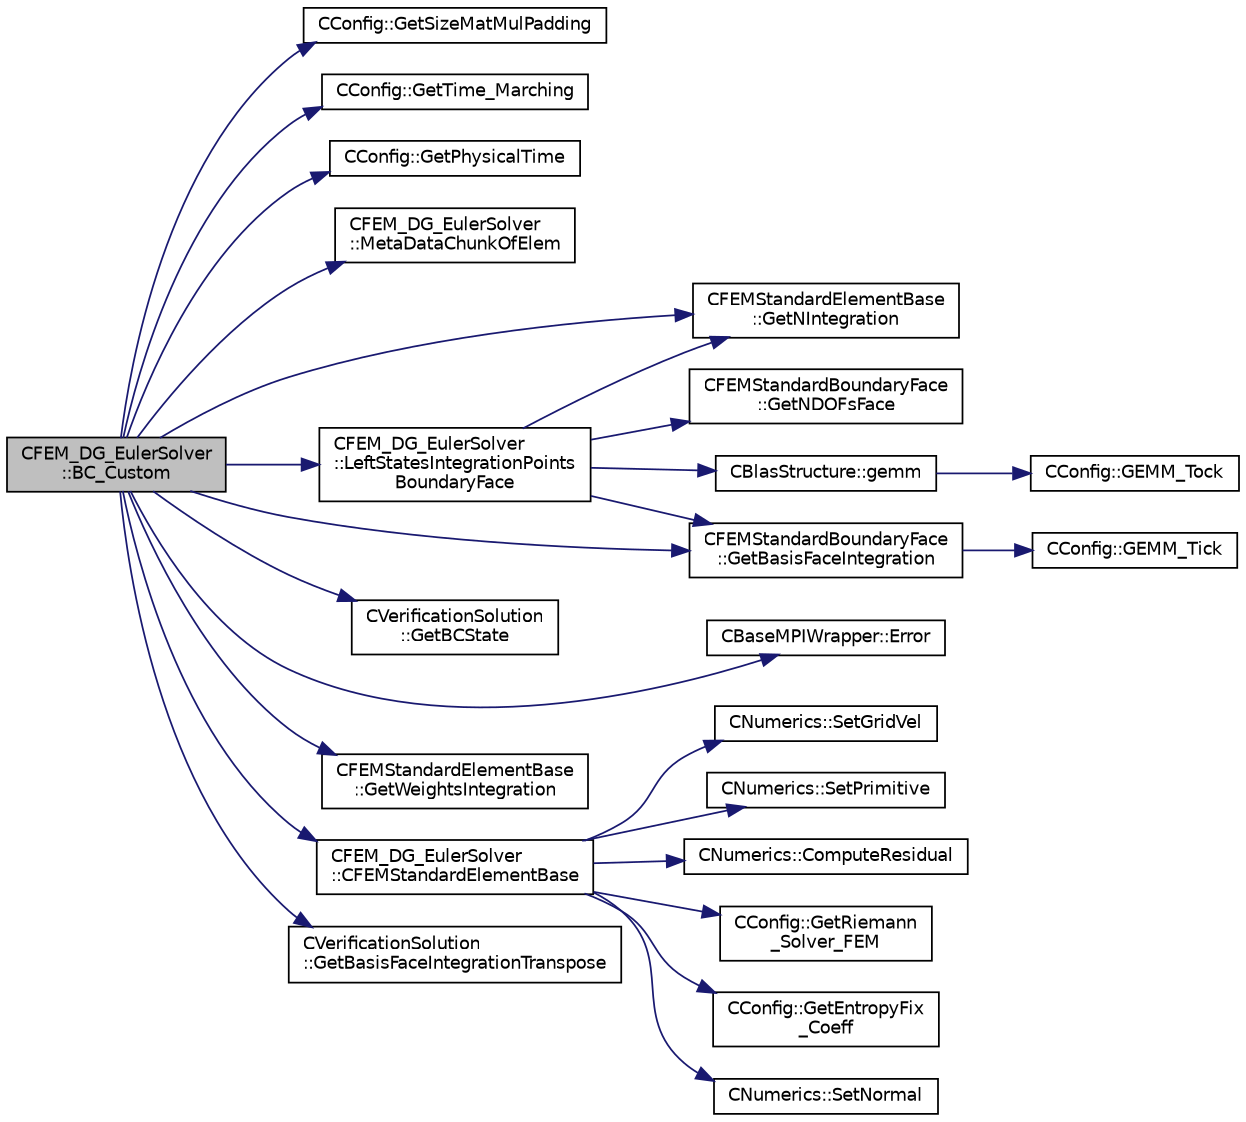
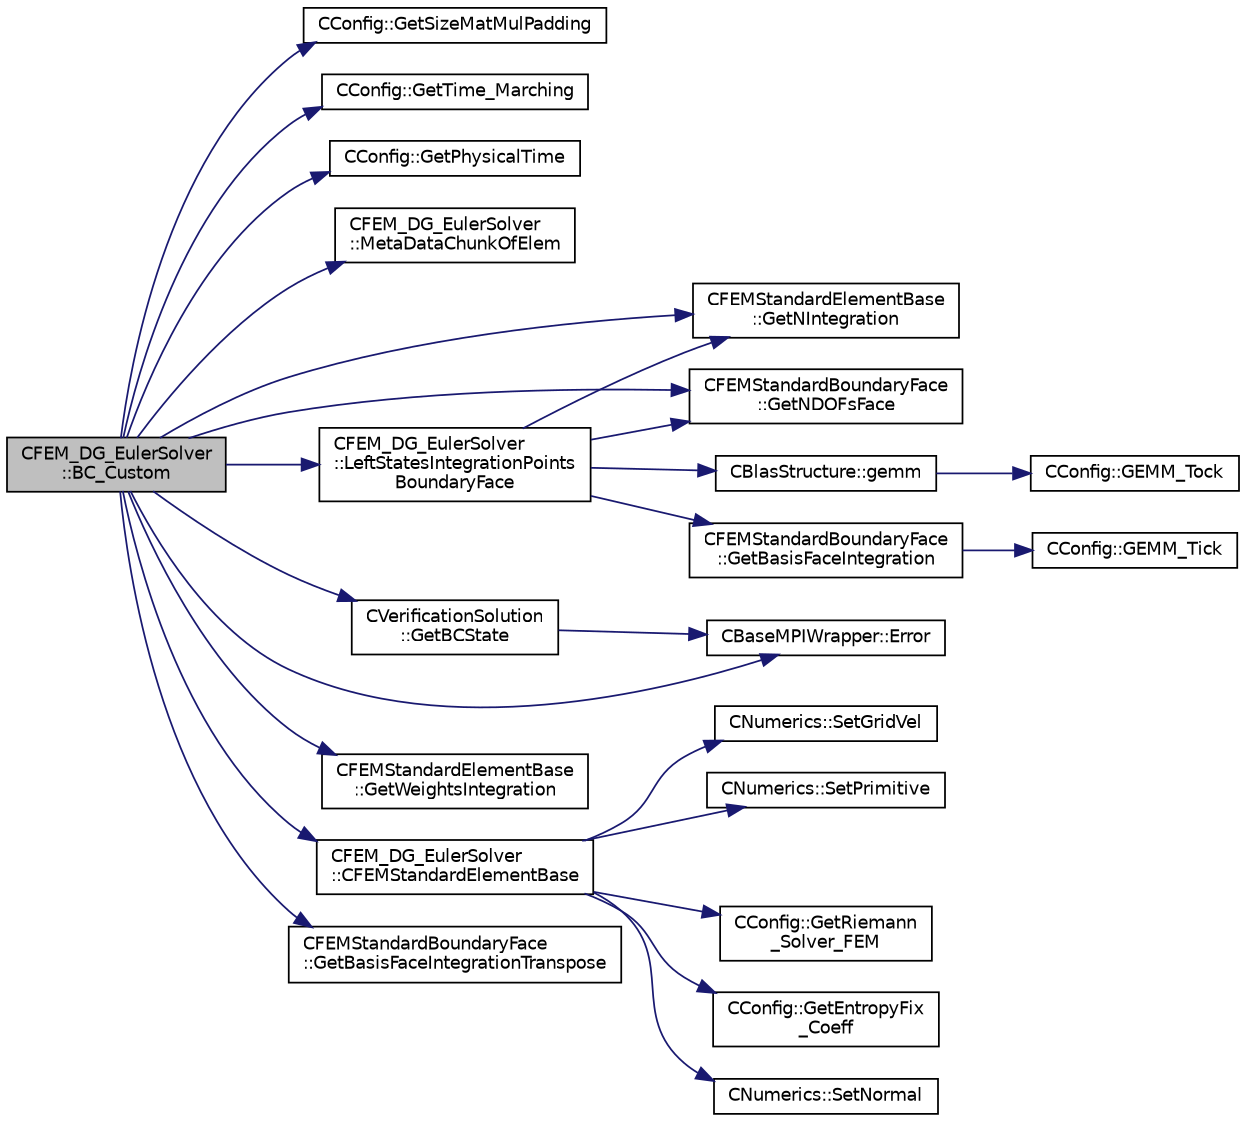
edge "CFEM_DG_EulerSolver ::BC_Custom" -> "CFEMStandardBoundaryFace ::GetBasisFaceIntegration": now "CFEM_DG_EulerSolver ::BC_Custom" -> "CFEMStandardBoundaryFace ::GetNDOFsFace"
edge "CVerificationSolution ::GetBCState" -> "CBaseMPIWrapper::Error": added
node "CNumerics::ComputeResidual": removed
node "CVerificationSolution ::GetBasisFaceIntegrationTranspose": label "CVerificationSolution ::GetBasisFaceIntegrationTranspose" -> "CFEMStandardBoundaryFace ::GetBasisFaceIntegrationTranspose"
